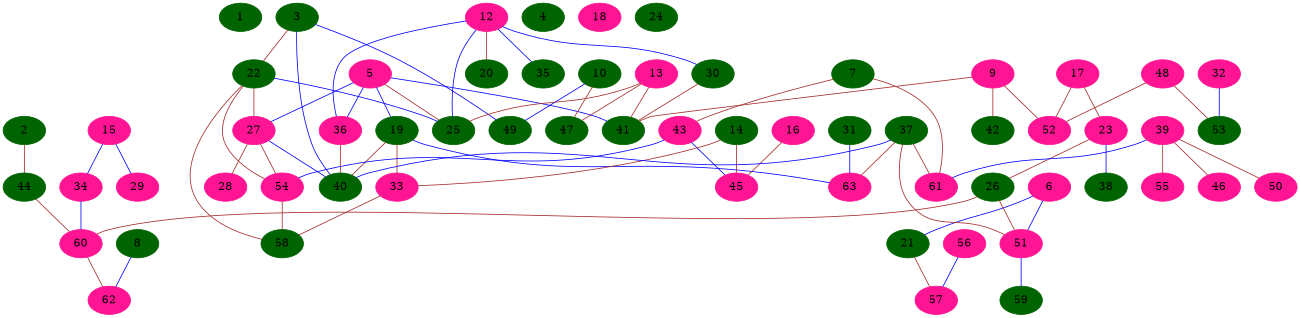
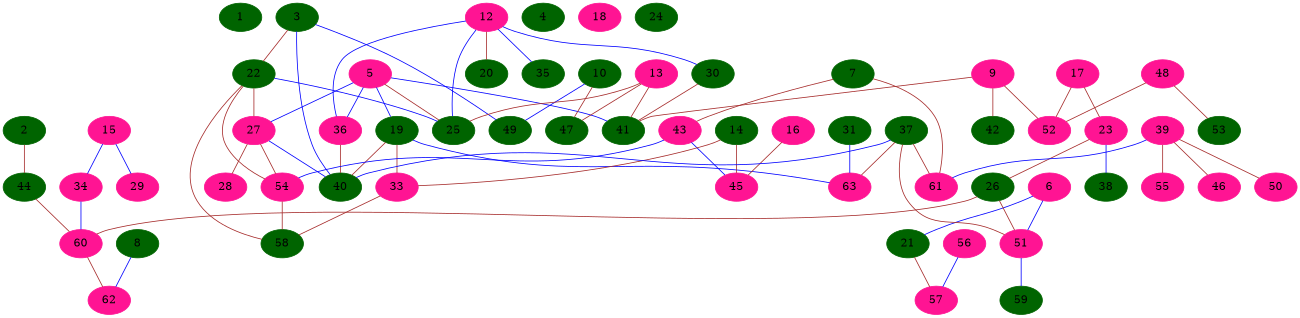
node "32": removed
